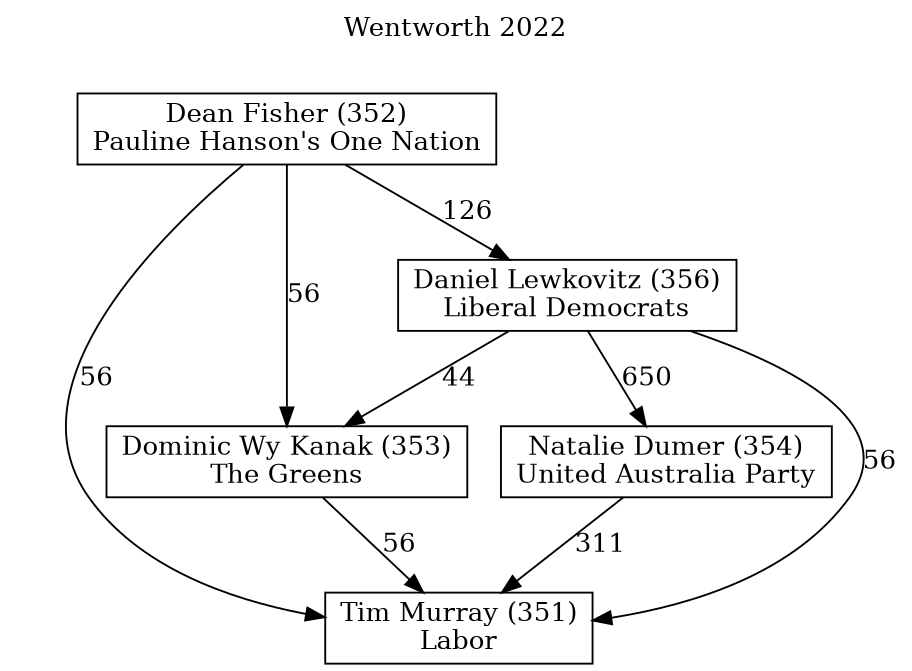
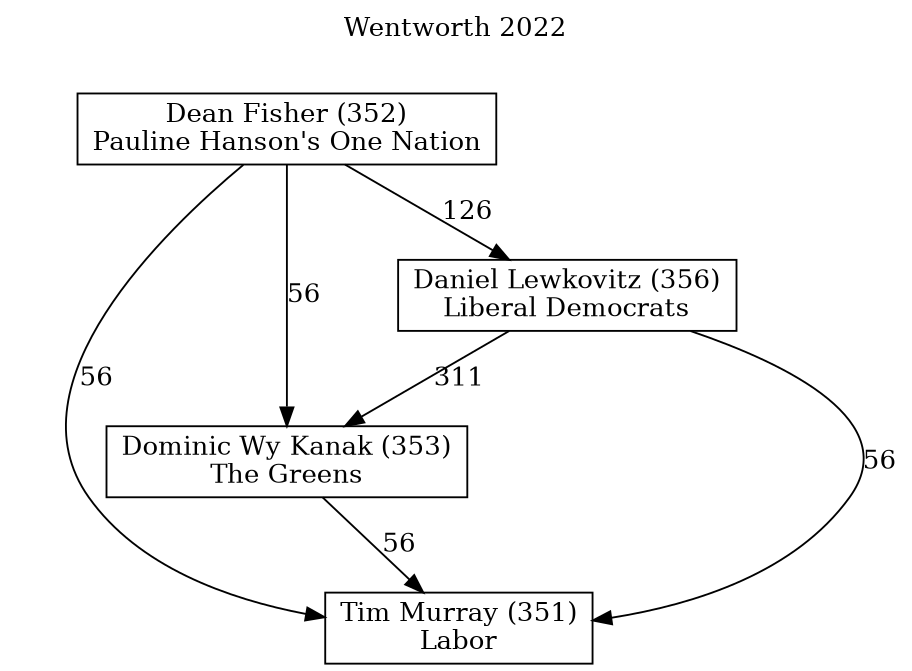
edge "Daniel Lewkovitz (356) Liberal Democrats" -> "Dominic Wy Kanak (353) The Greens": label "44" -> "311"
node "Natalie Dumer (354) United Australia Party": removed
